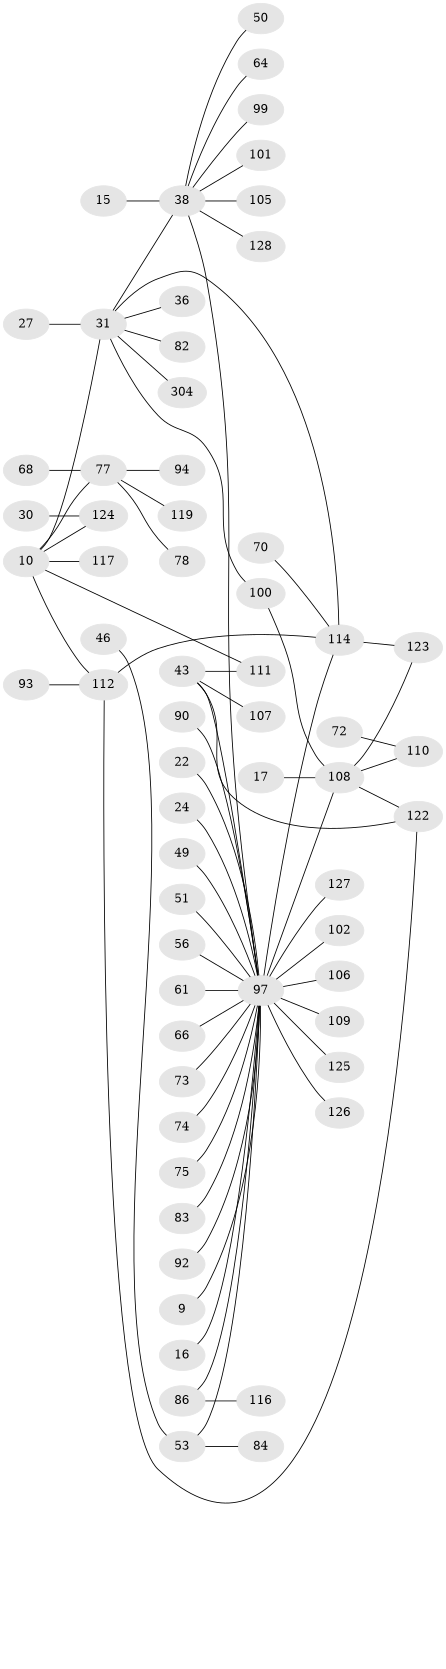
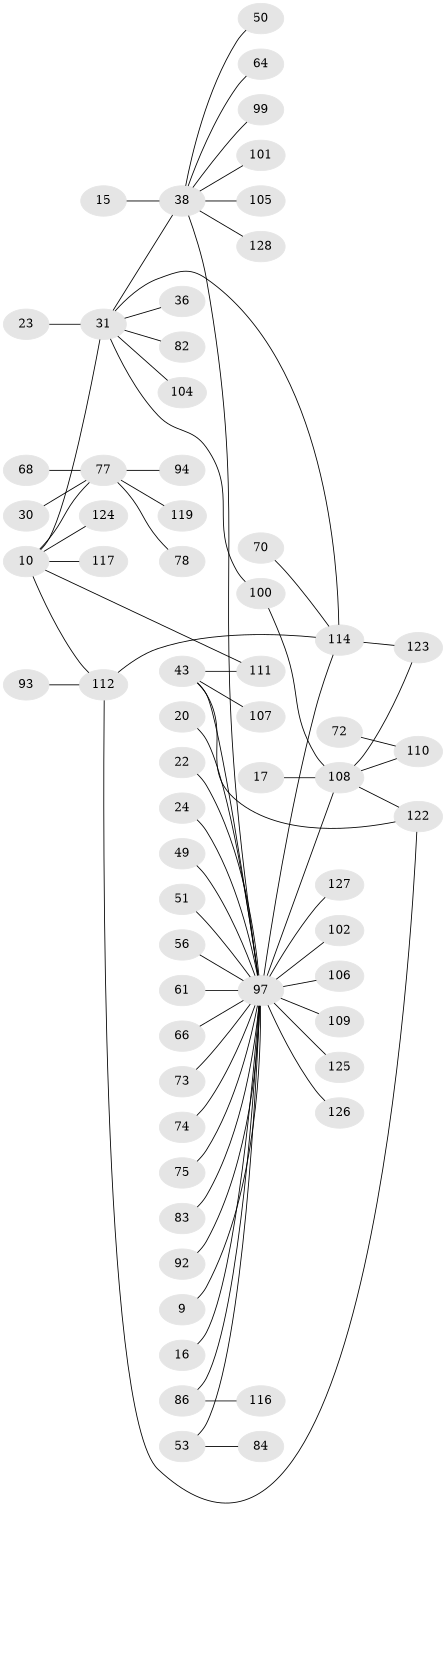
node "27": label "27" -> "23"
node "304": label "304" -> "104"
edge "30" -- "124": now "30" -- "77"
node "46": removed
node "90": label "90" -> "20"
